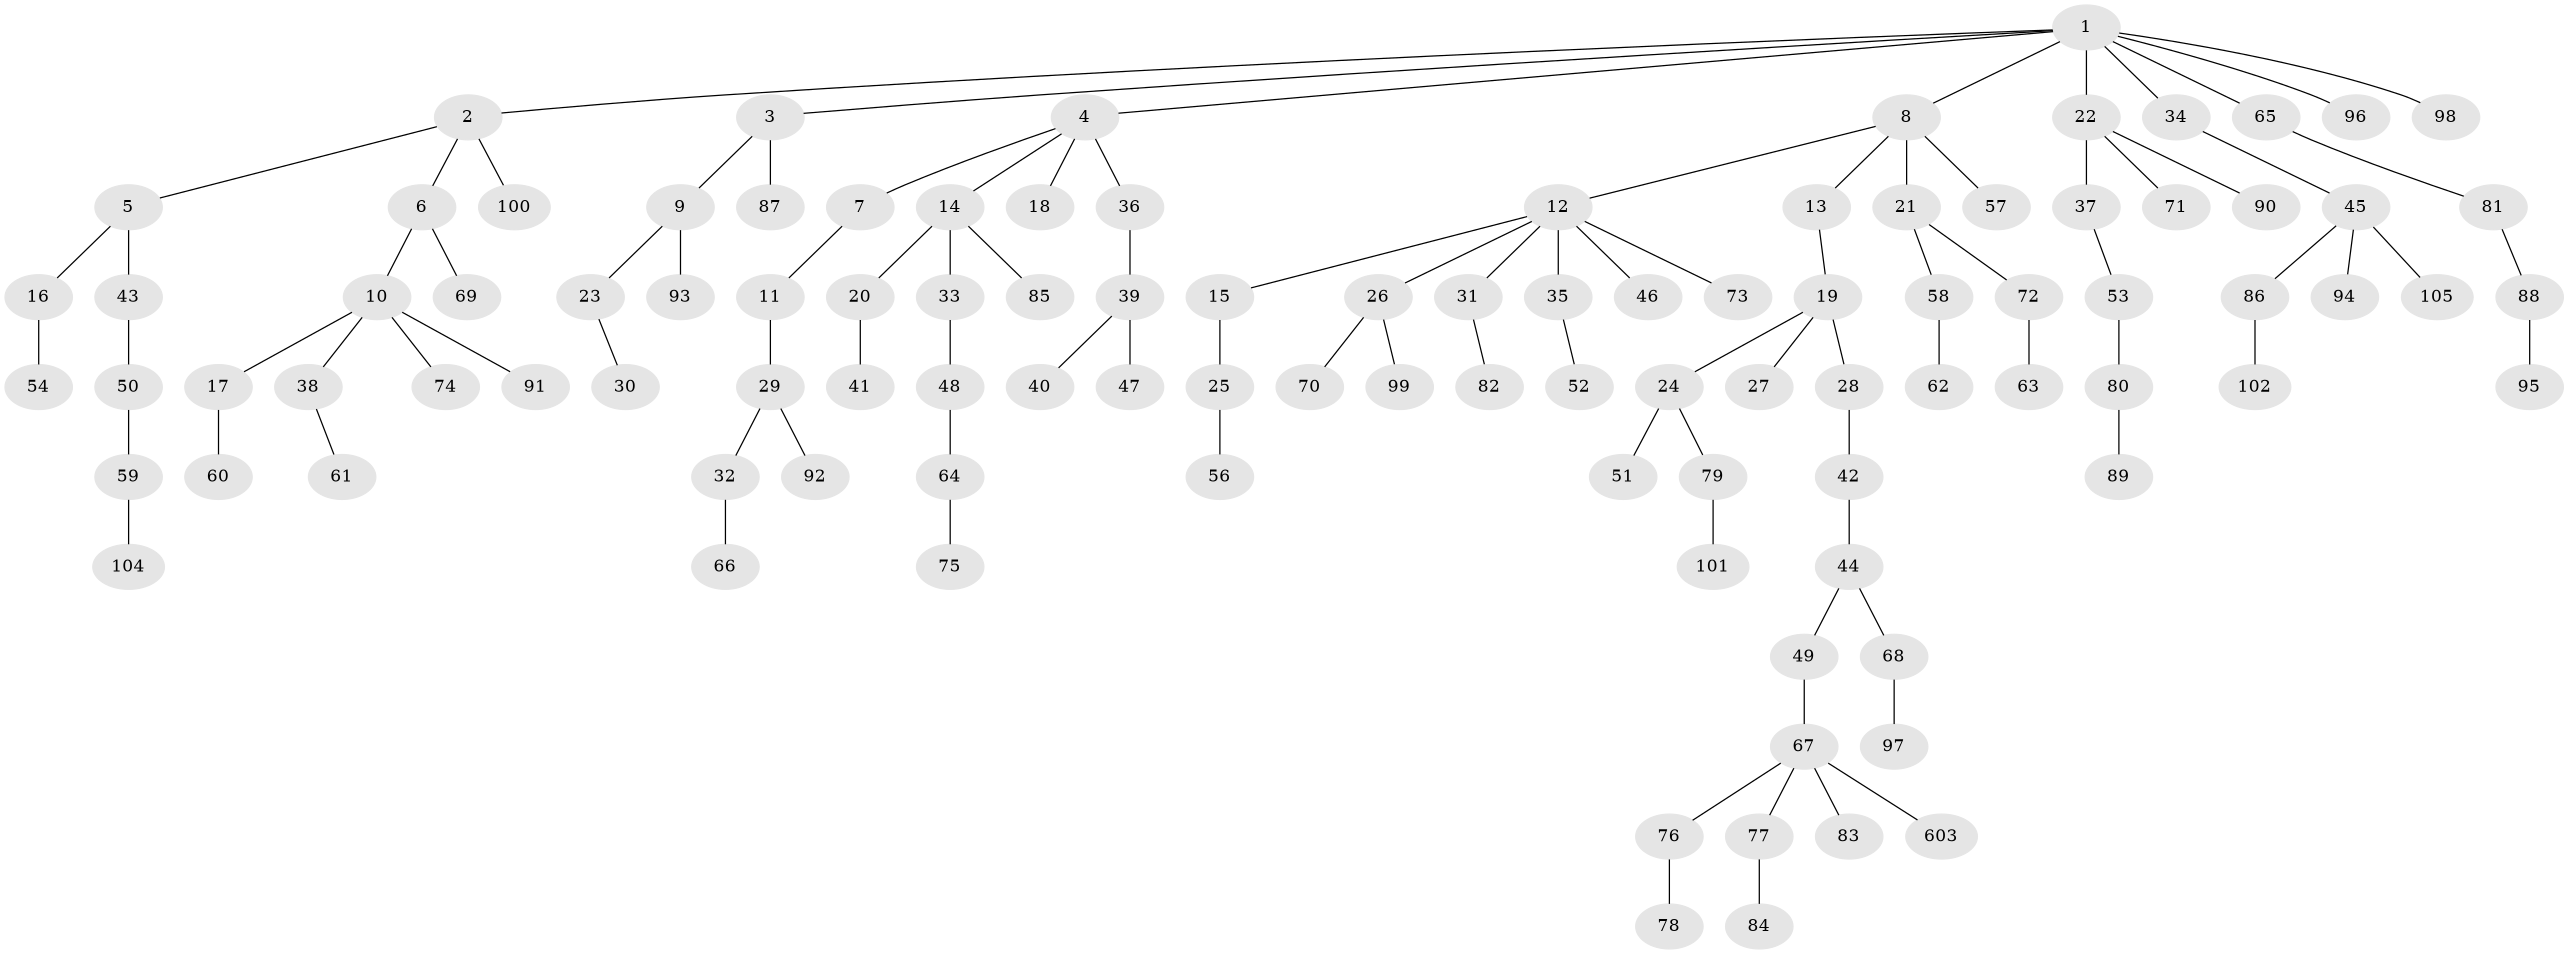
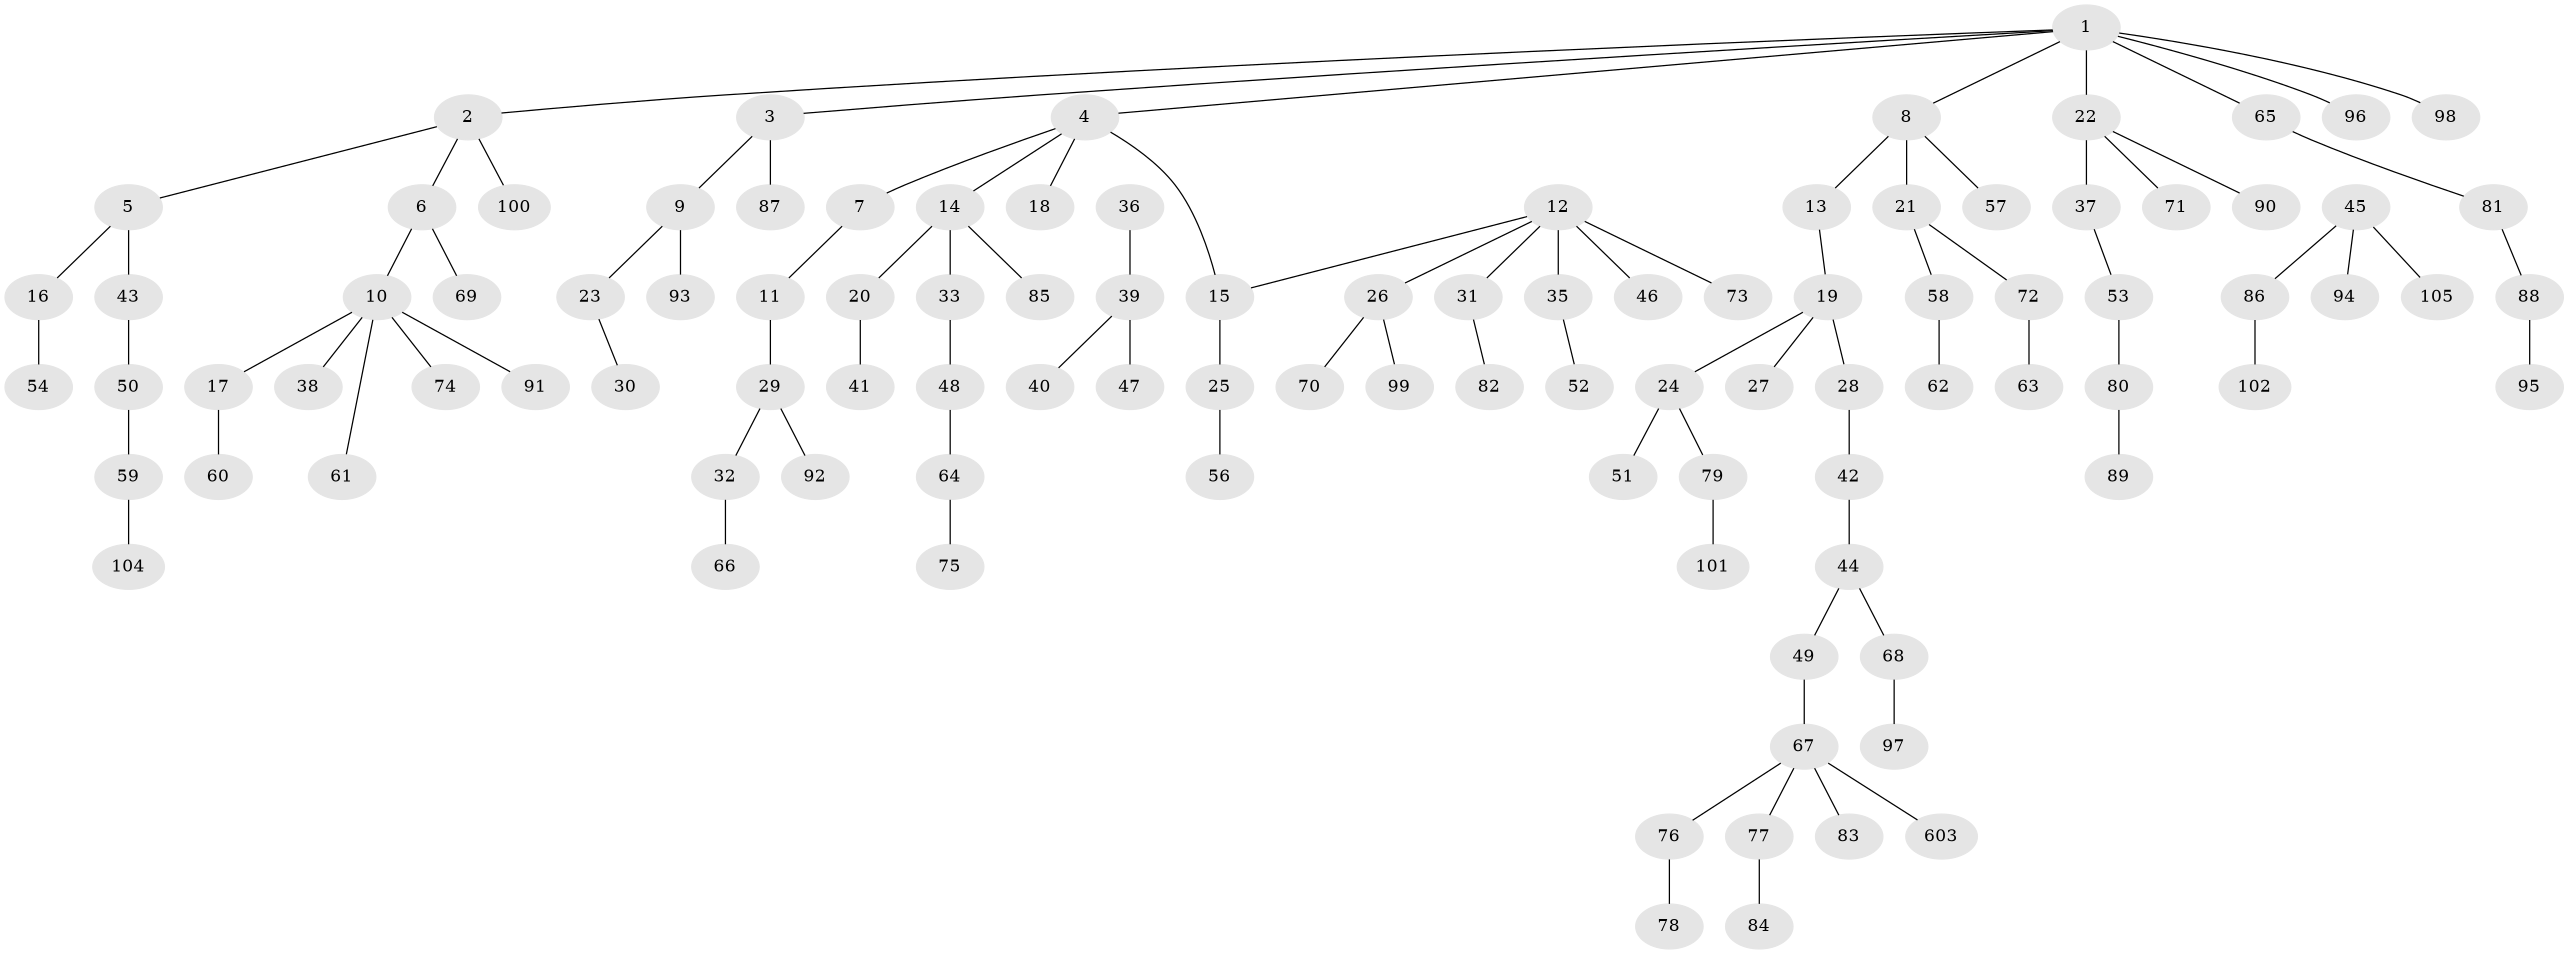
node "34": removed
edge "4" -- "36": now "4" -- "15"
edge "8" -- "12": removed
edge "38" -- "61": now "10" -- "61"
